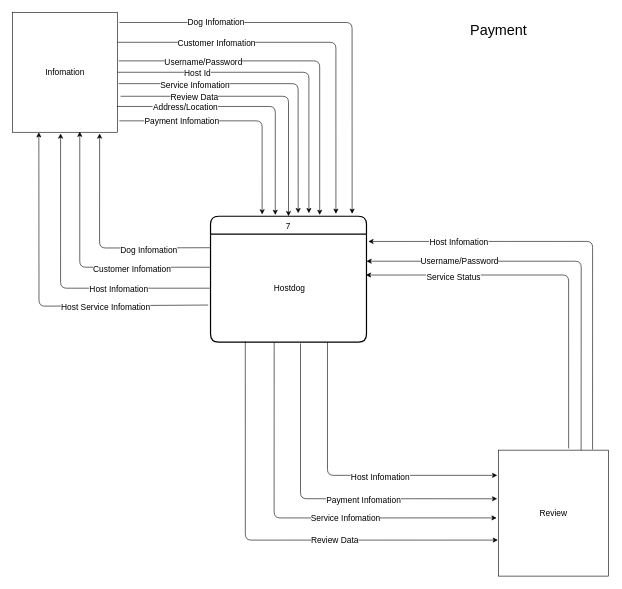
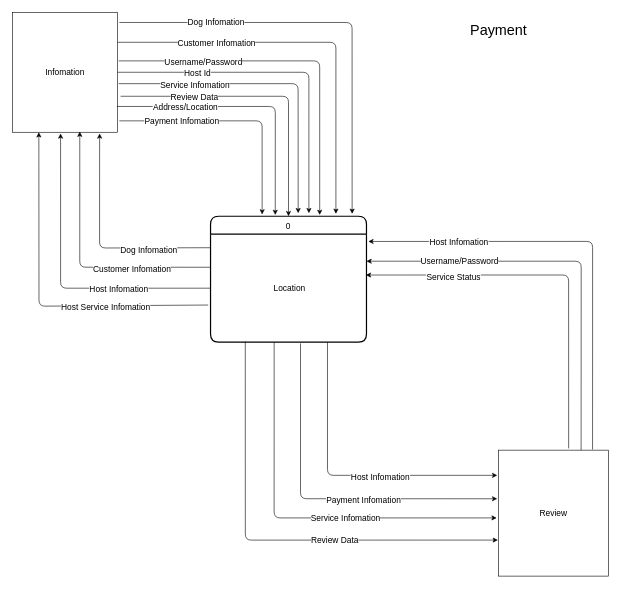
node "7": label "7" -> "0"
node "Hostdog": label "Hostdog" -> "Location"
